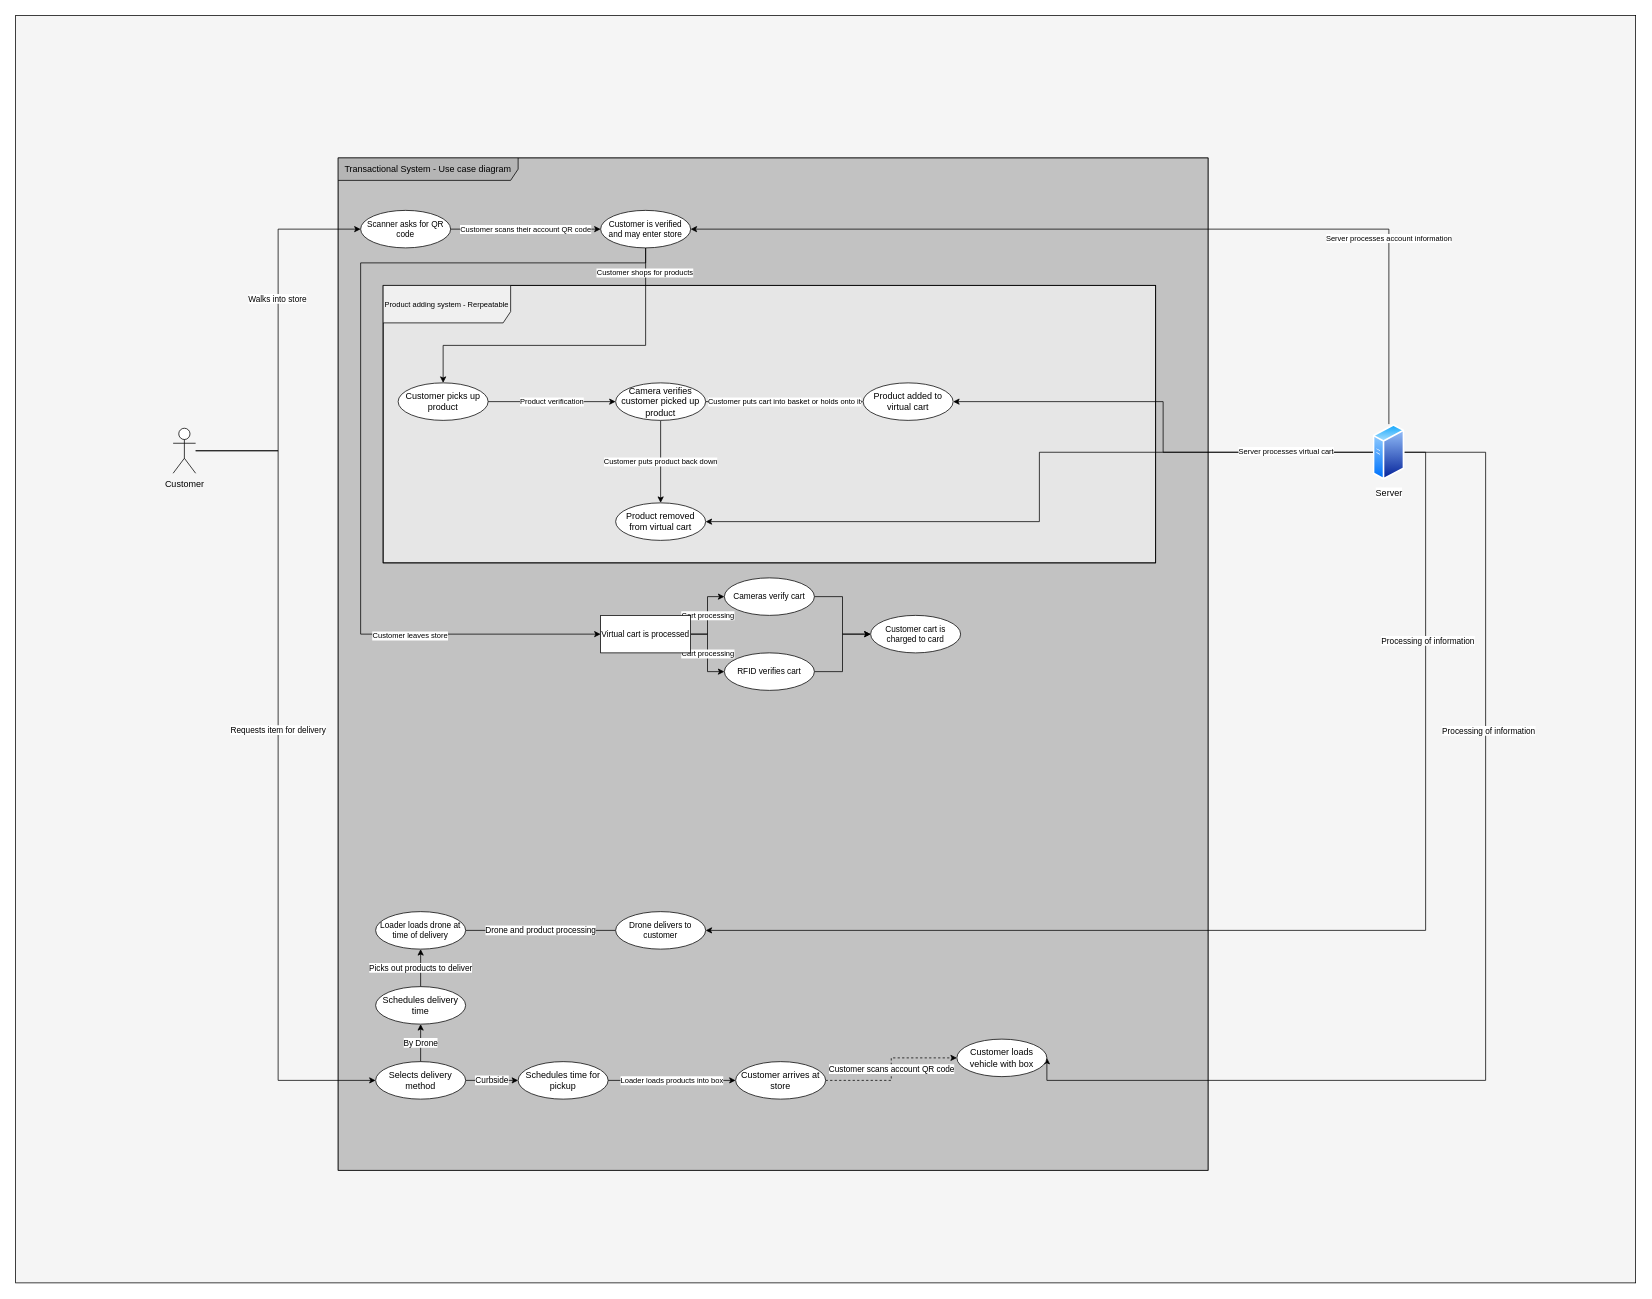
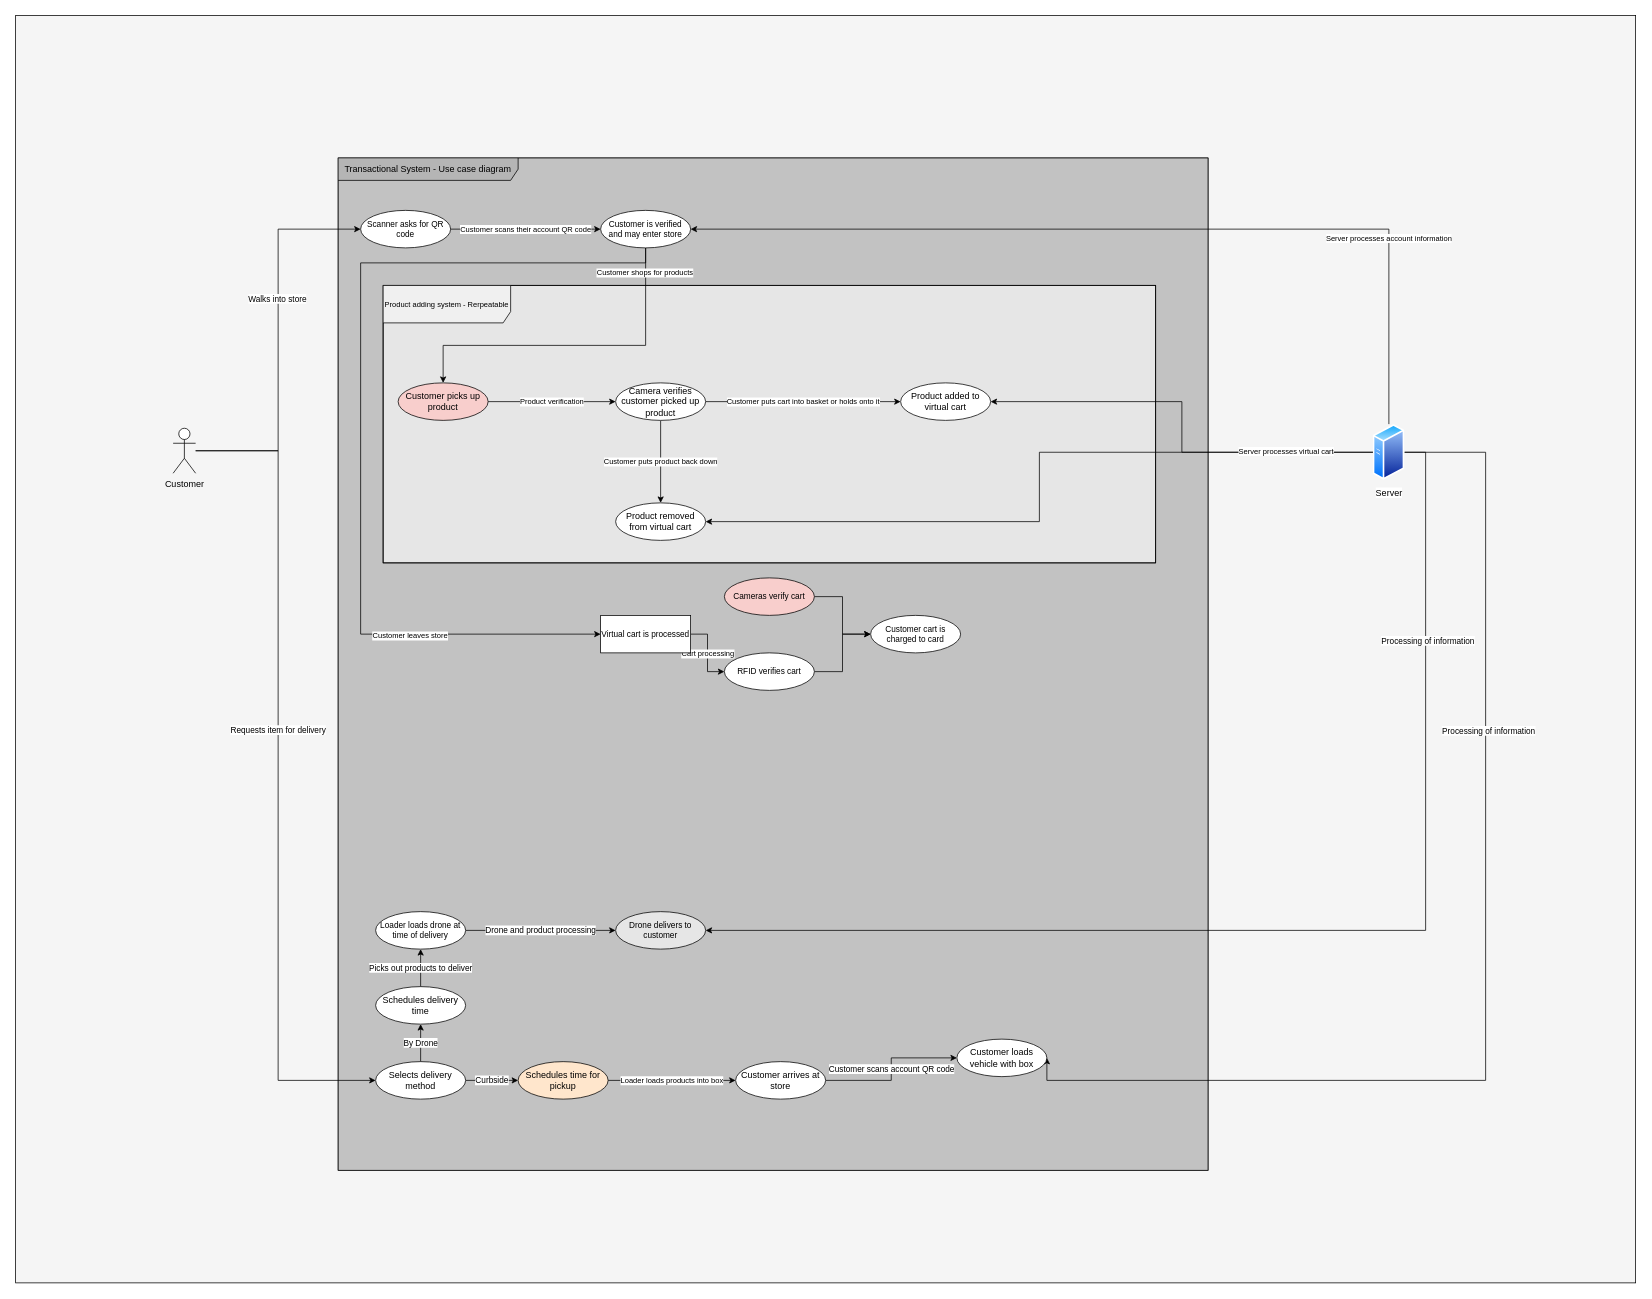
node "Customer picks up product": fillcolor #ffffff -> #f8cecc
node "Product added to virtual cart": moved (908, 402) -> (945, 402)
node "Cameras verify cart": fillcolor #ffffff -> #f8cecc
edge "Virtual cart is processed" -> "Cameras verify cart": removed, label "Cart processing"
edge "Loader loads drone at time of delivery" -- "Drone delivers to customer": arrowhead none -> classic
node "Drone delivers to customer": fillcolor #ffffff -> #e6e6e6
node "Schedules time for pickup": fillcolor #ffffff -> #ffe6cc
edge "Customer arrives at store" -> "Customer loads vehicle with box": style dashed -> solid
